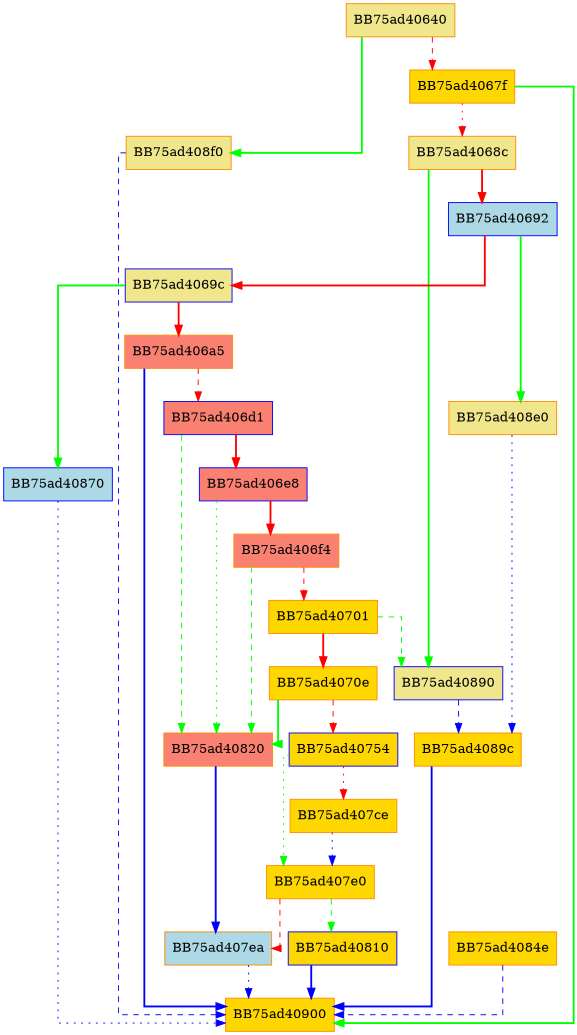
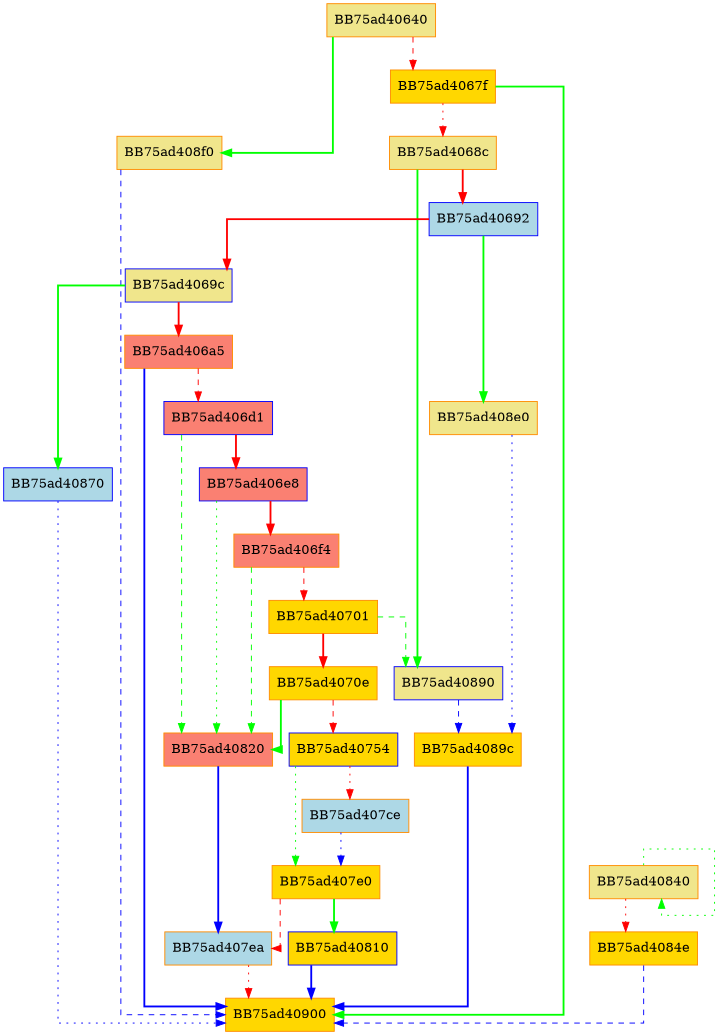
node "BB75ad407ce": fillcolor gold -> lightblue
node "BB75ad40840": added
edge "BB75ad407e0" -> "BB75ad40810": style dashed -> bold
edge "BB75ad407ea" -> "BB75ad40900": color blue -> red
